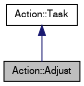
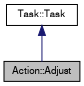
node "Action::Task": label "Action::Task" -> "Task::Task"
